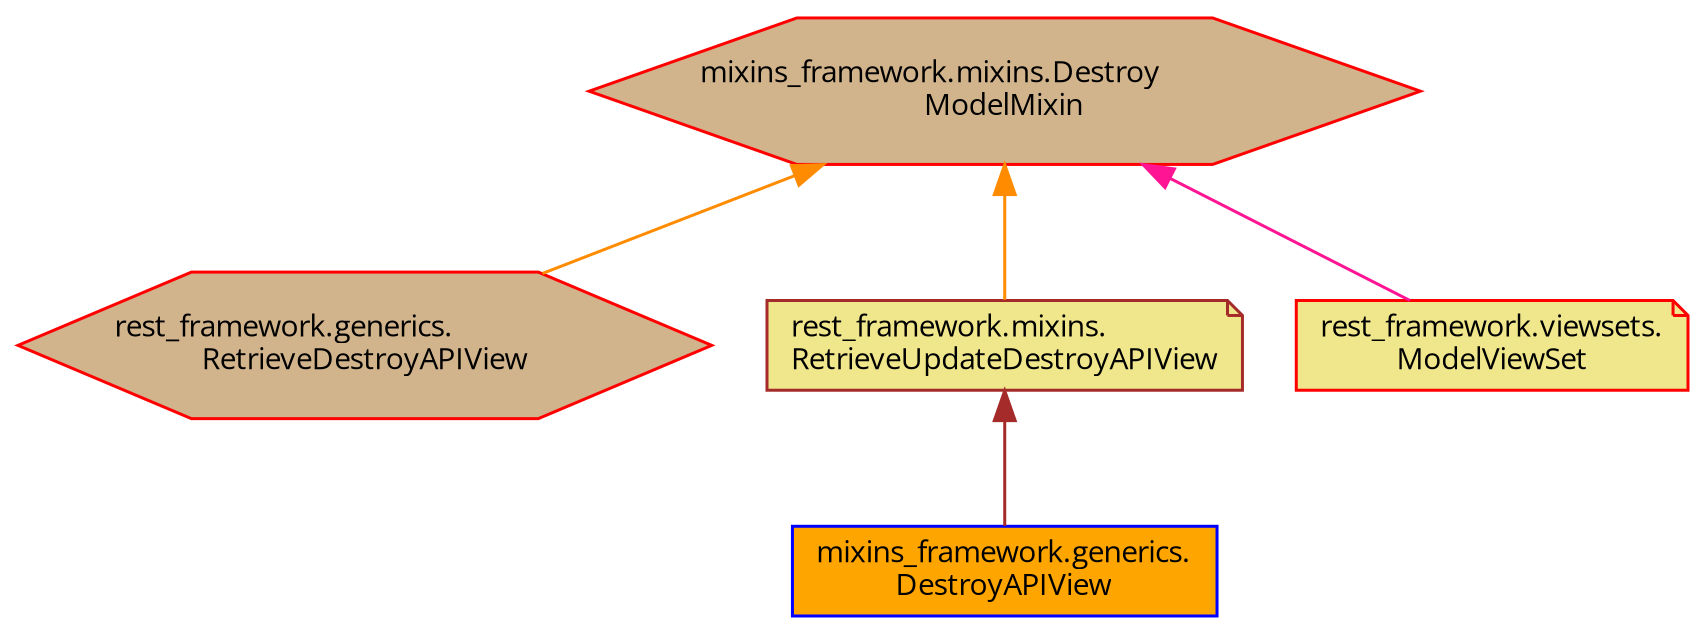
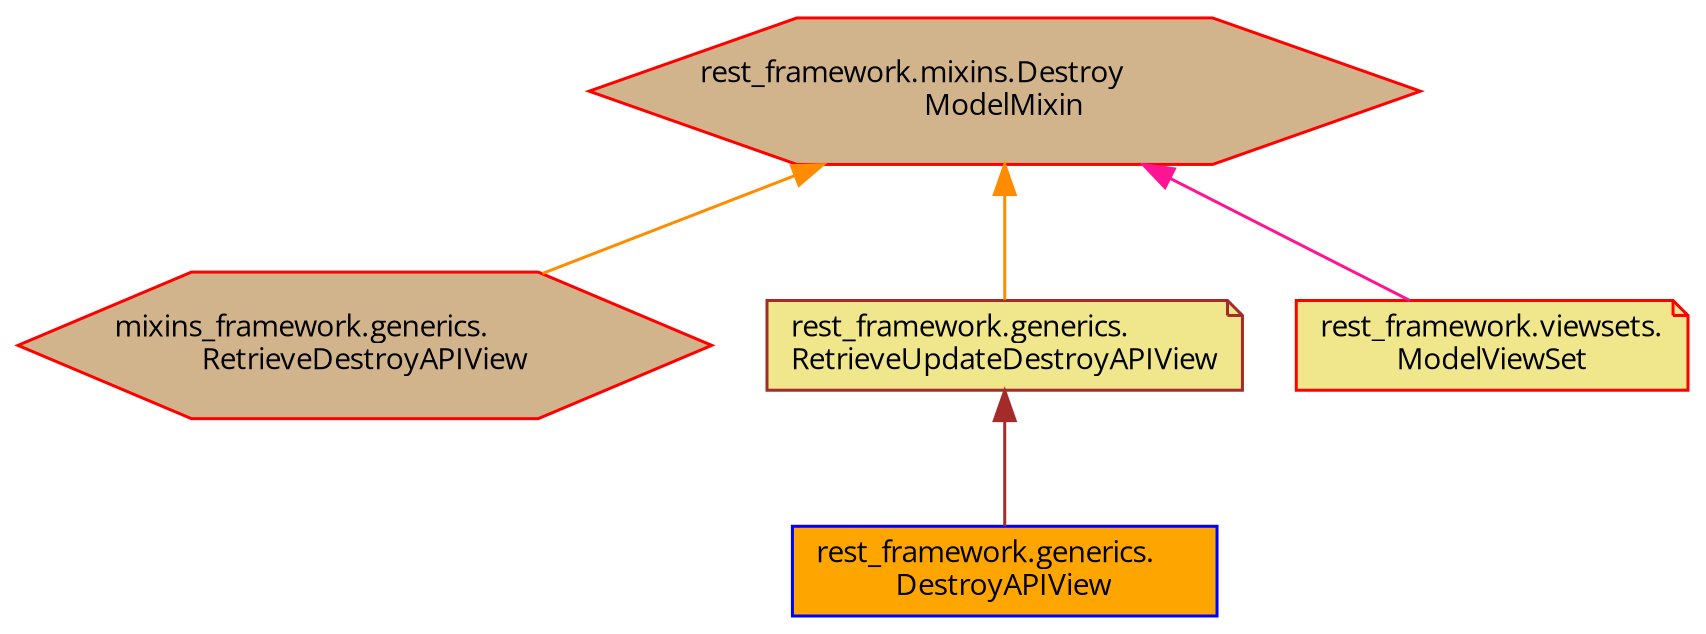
node "mixins_framework.mixins.Destroy ModelMixin": label "mixins_framework.mixins.Destroy ModelMixin" -> "rest_framework.mixins.Destroy ModelMixin"
node "rest_framework.generics. RetrieveDestroyAPIView": label "rest_framework.generics. RetrieveDestroyAPIView" -> "mixins_framework.generics. RetrieveDestroyAPIView"
node "rest_framework.mixins. RetrieveUpdateDestroyAPIView": label "rest_framework.mixins. RetrieveUpdateDestroyAPIView" -> "rest_framework.generics. RetrieveUpdateDestroyAPIView"
node "mixins_framework.generics. DestroyAPIView": label "mixins_framework.generics. DestroyAPIView" -> "rest_framework.generics. DestroyAPIView"
